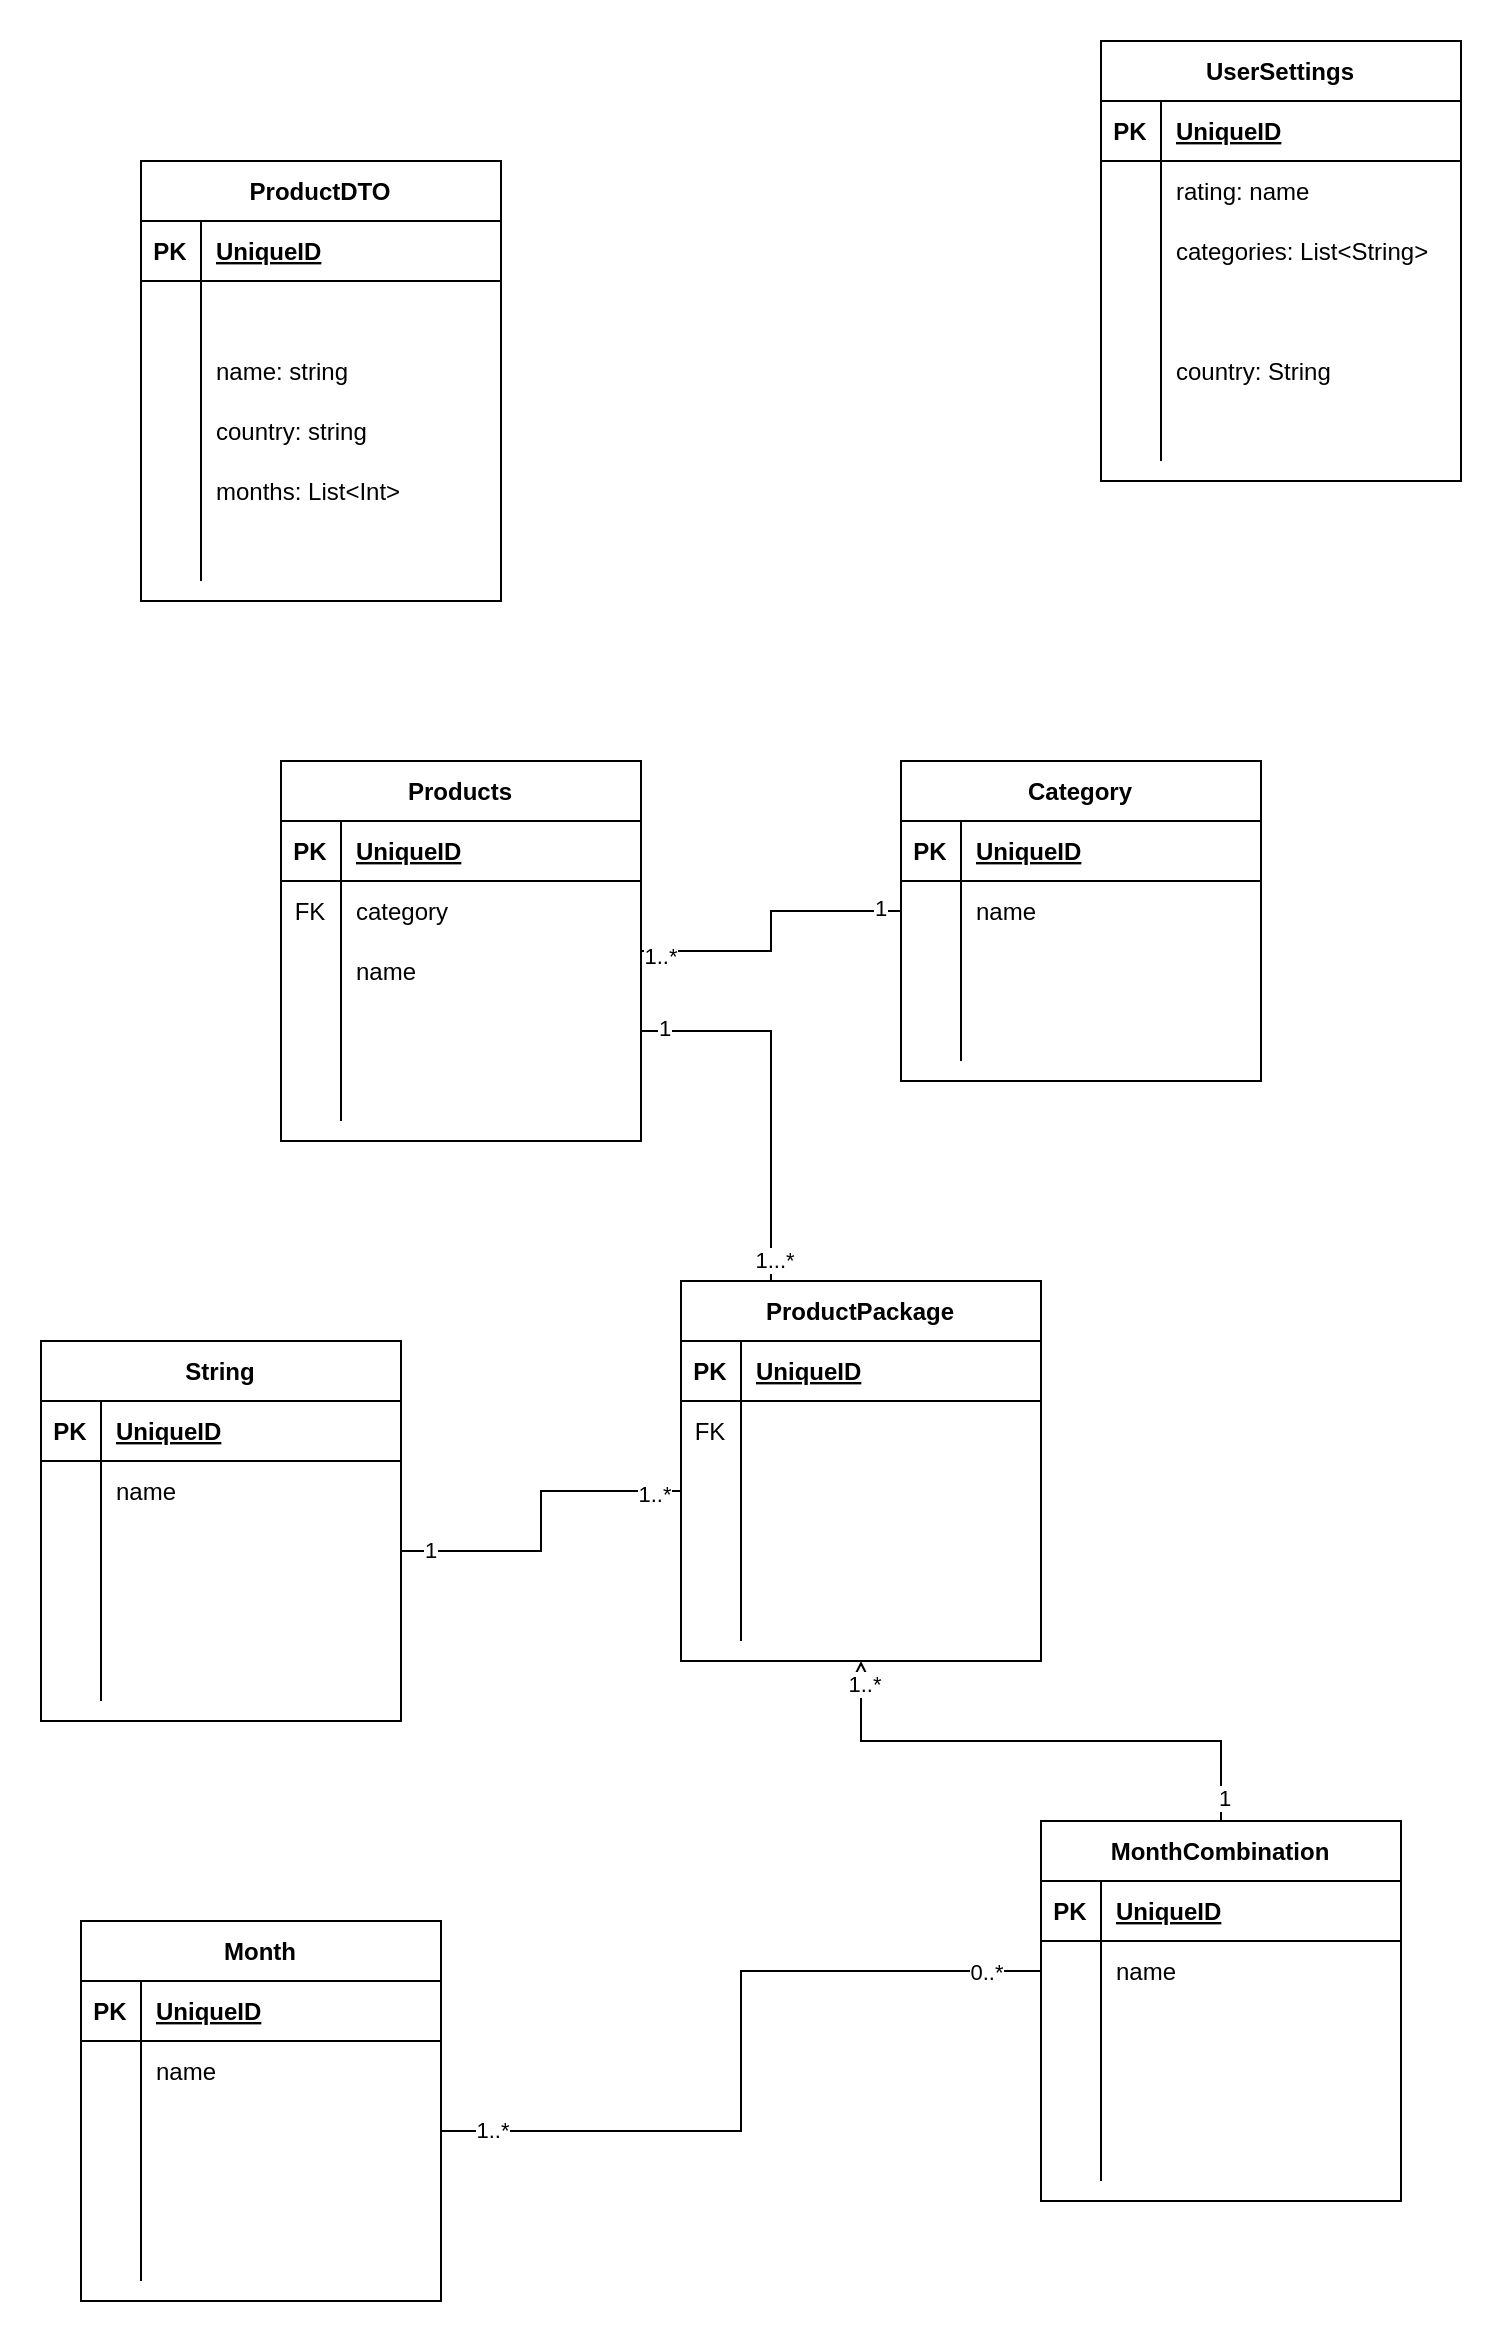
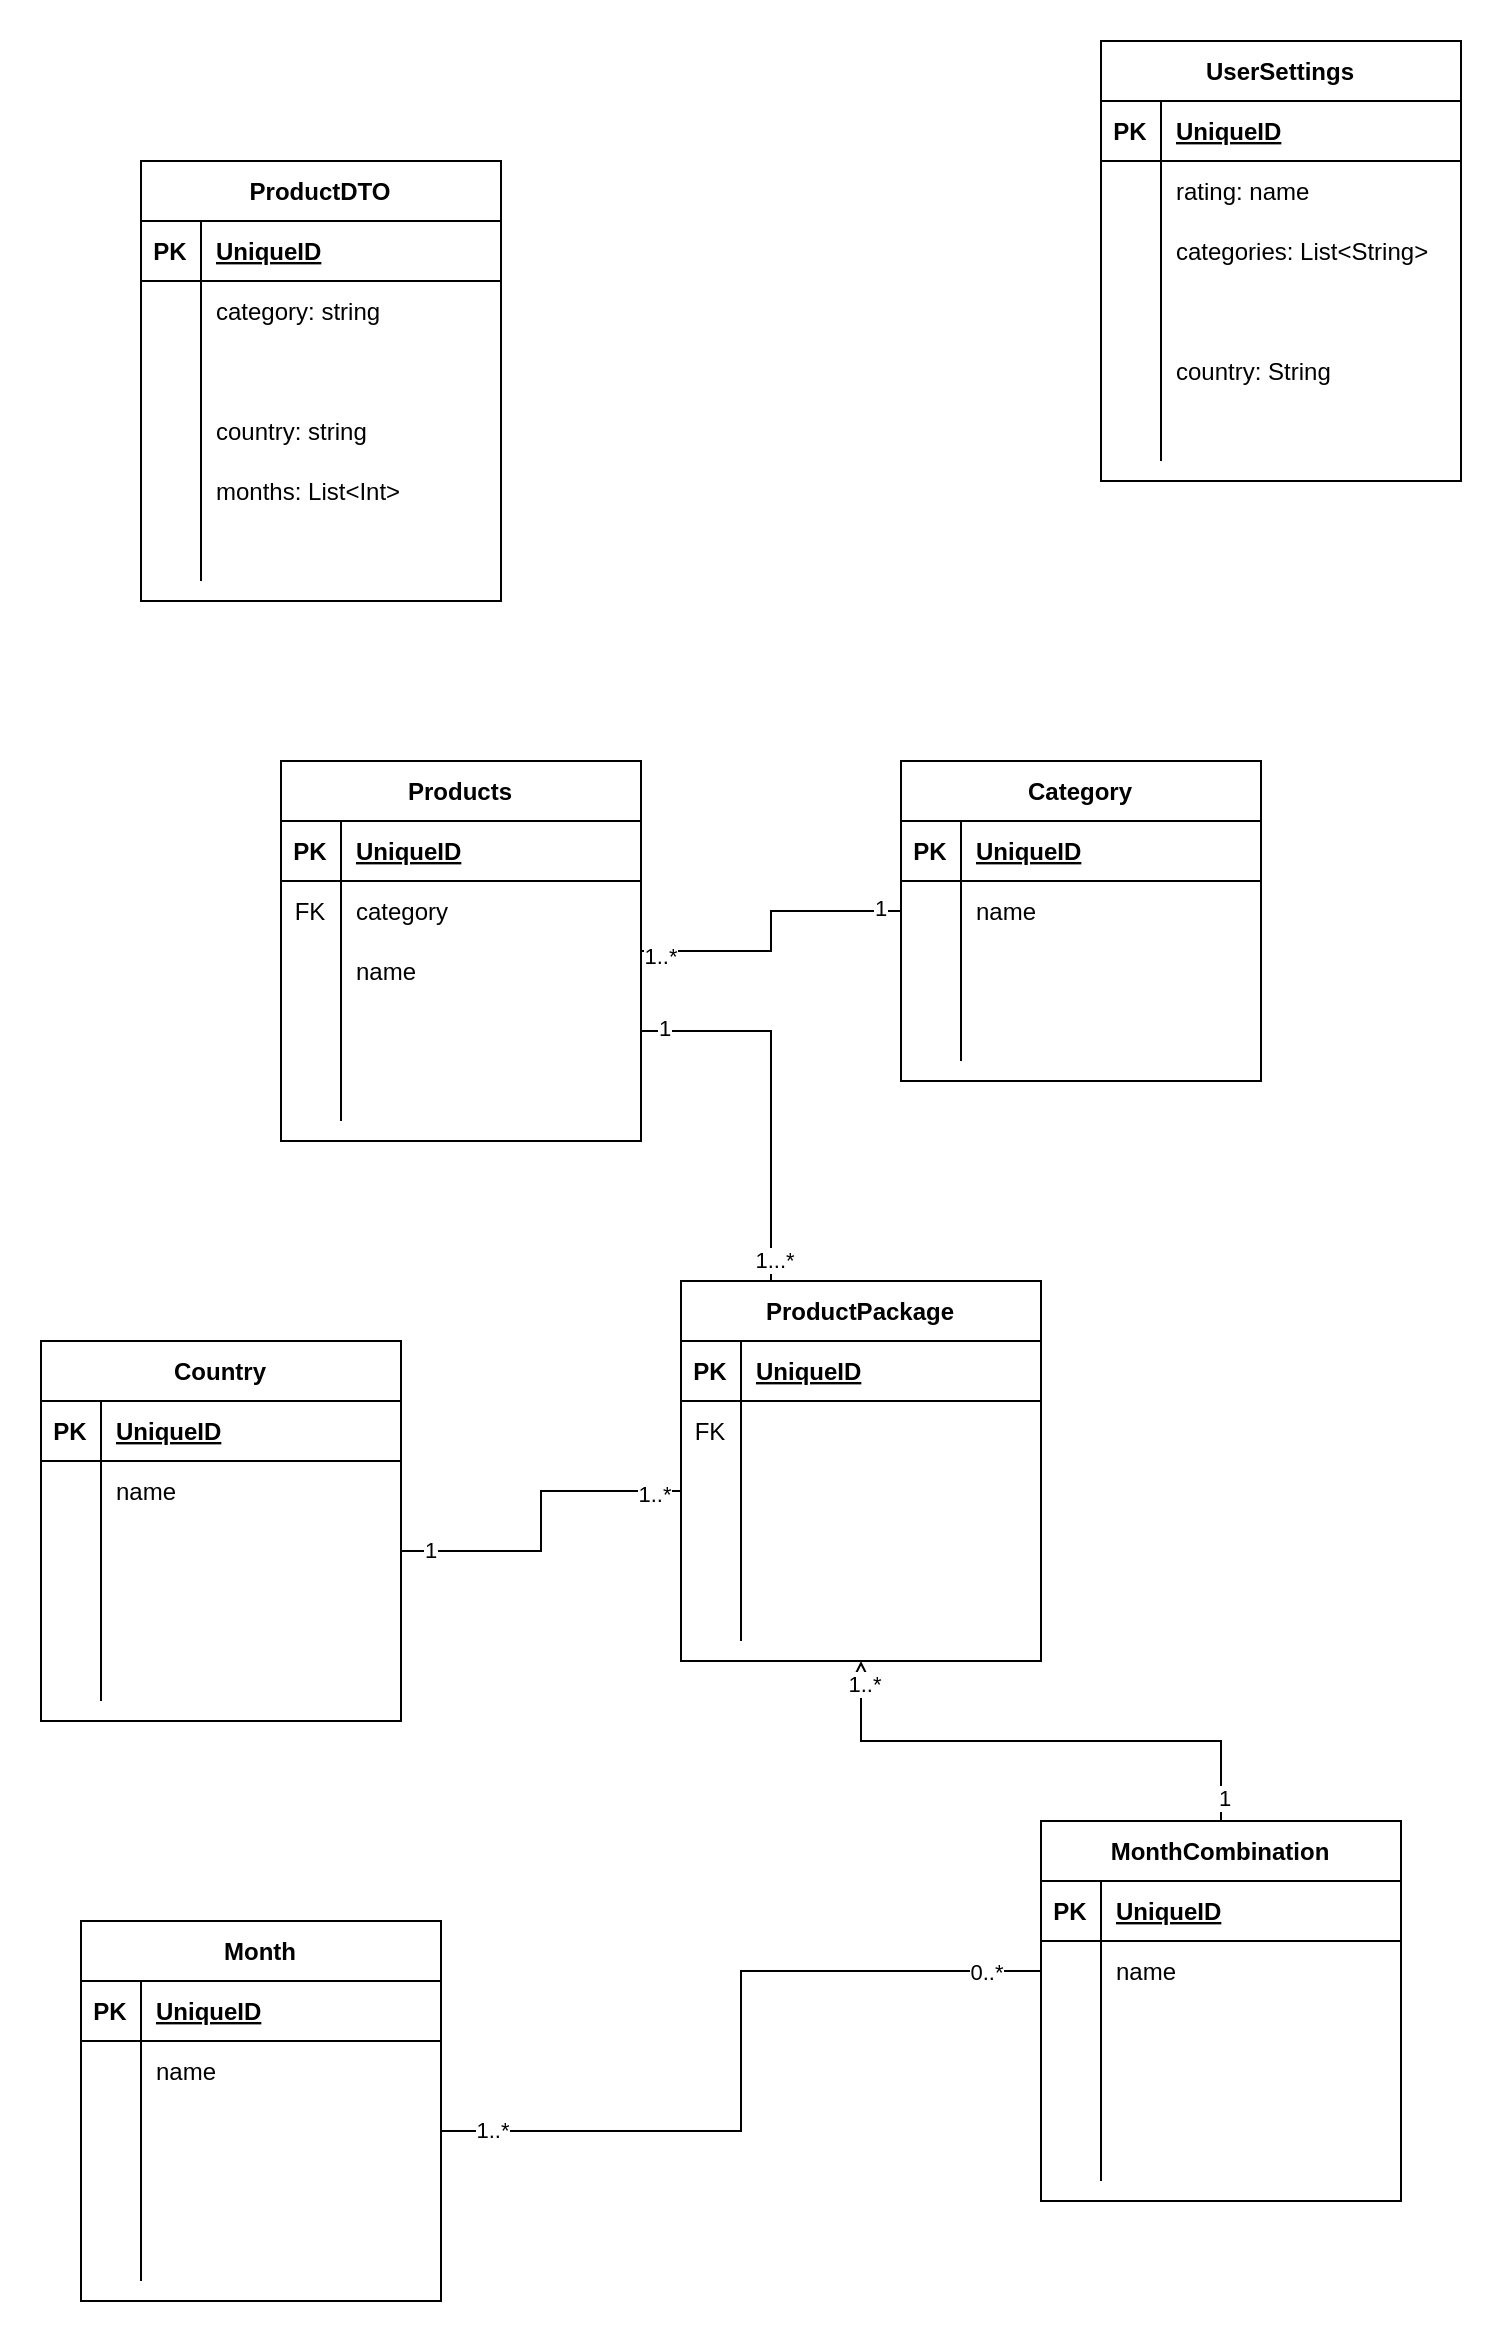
node "category: string": added
node "name: string": removed
node "String": label "String" -> "Country"
